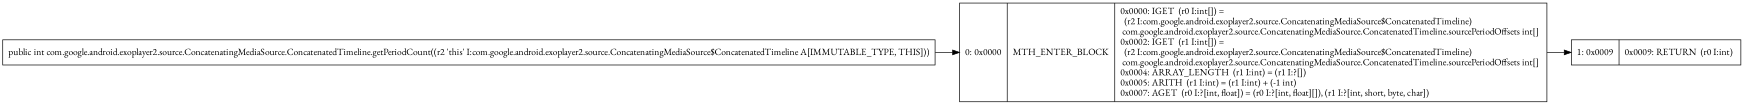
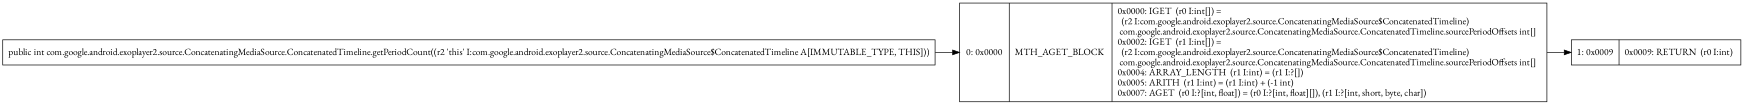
node "0: 0x0000": text "MTH_ENTER_BLOCK" -> "MTH_AGET_BLOCK"
